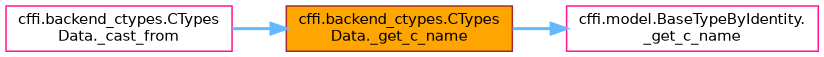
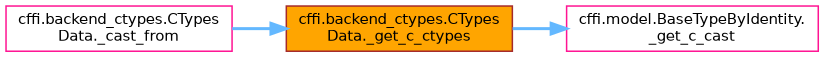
node "cffi.backend_ctypes.CTypes Data._get_c_name": label "cffi.backend_ctypes.CTypes Data._get_c_name" -> "cffi.backend_ctypes.CTypes Data._get_c_ctypes"
node "cffi.model.BaseTypeByIdentity. _get_c_name": label "cffi.model.BaseTypeByIdentity. _get_c_name" -> "cffi.model.BaseTypeByIdentity. _get_c_cast"
